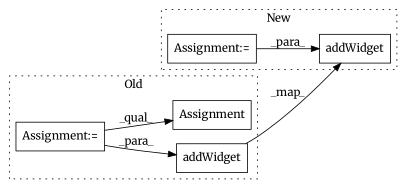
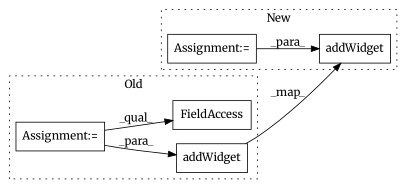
node "Assignment": label "Assignment" -> "FieldAccess"
